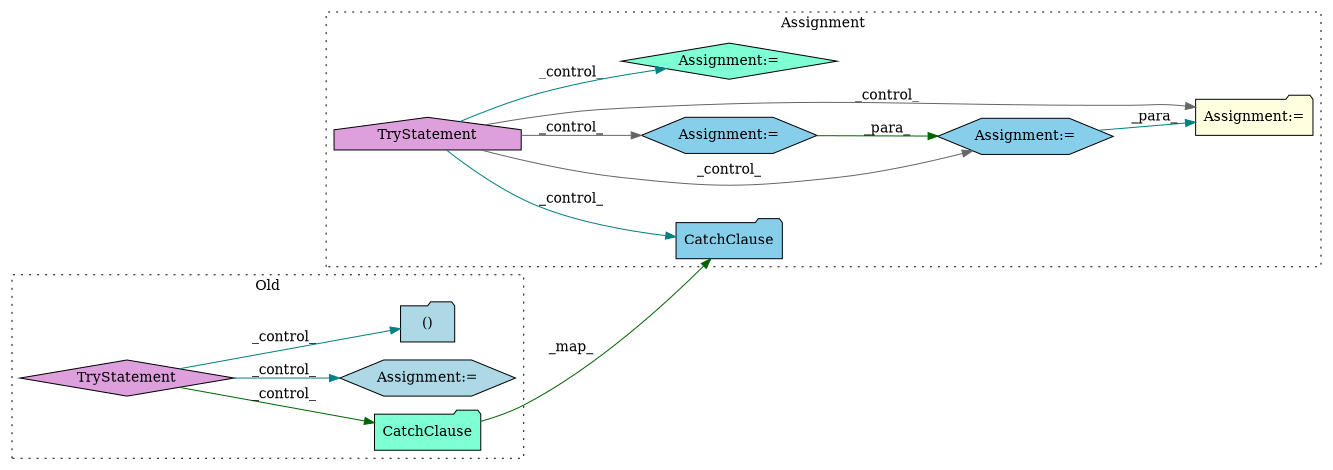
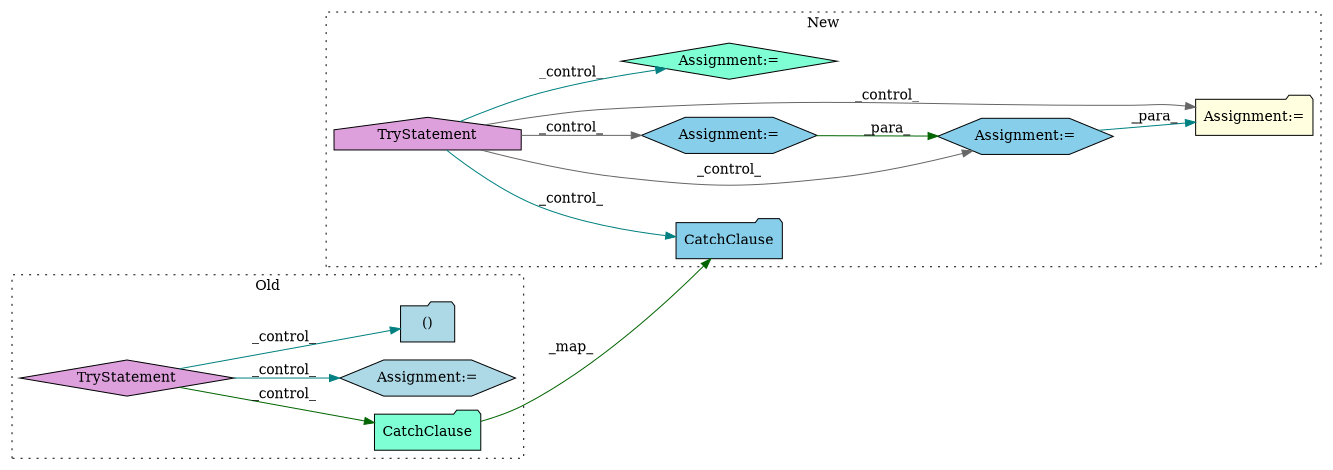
cluster "Assignment": label "Assignment" -> "New"
